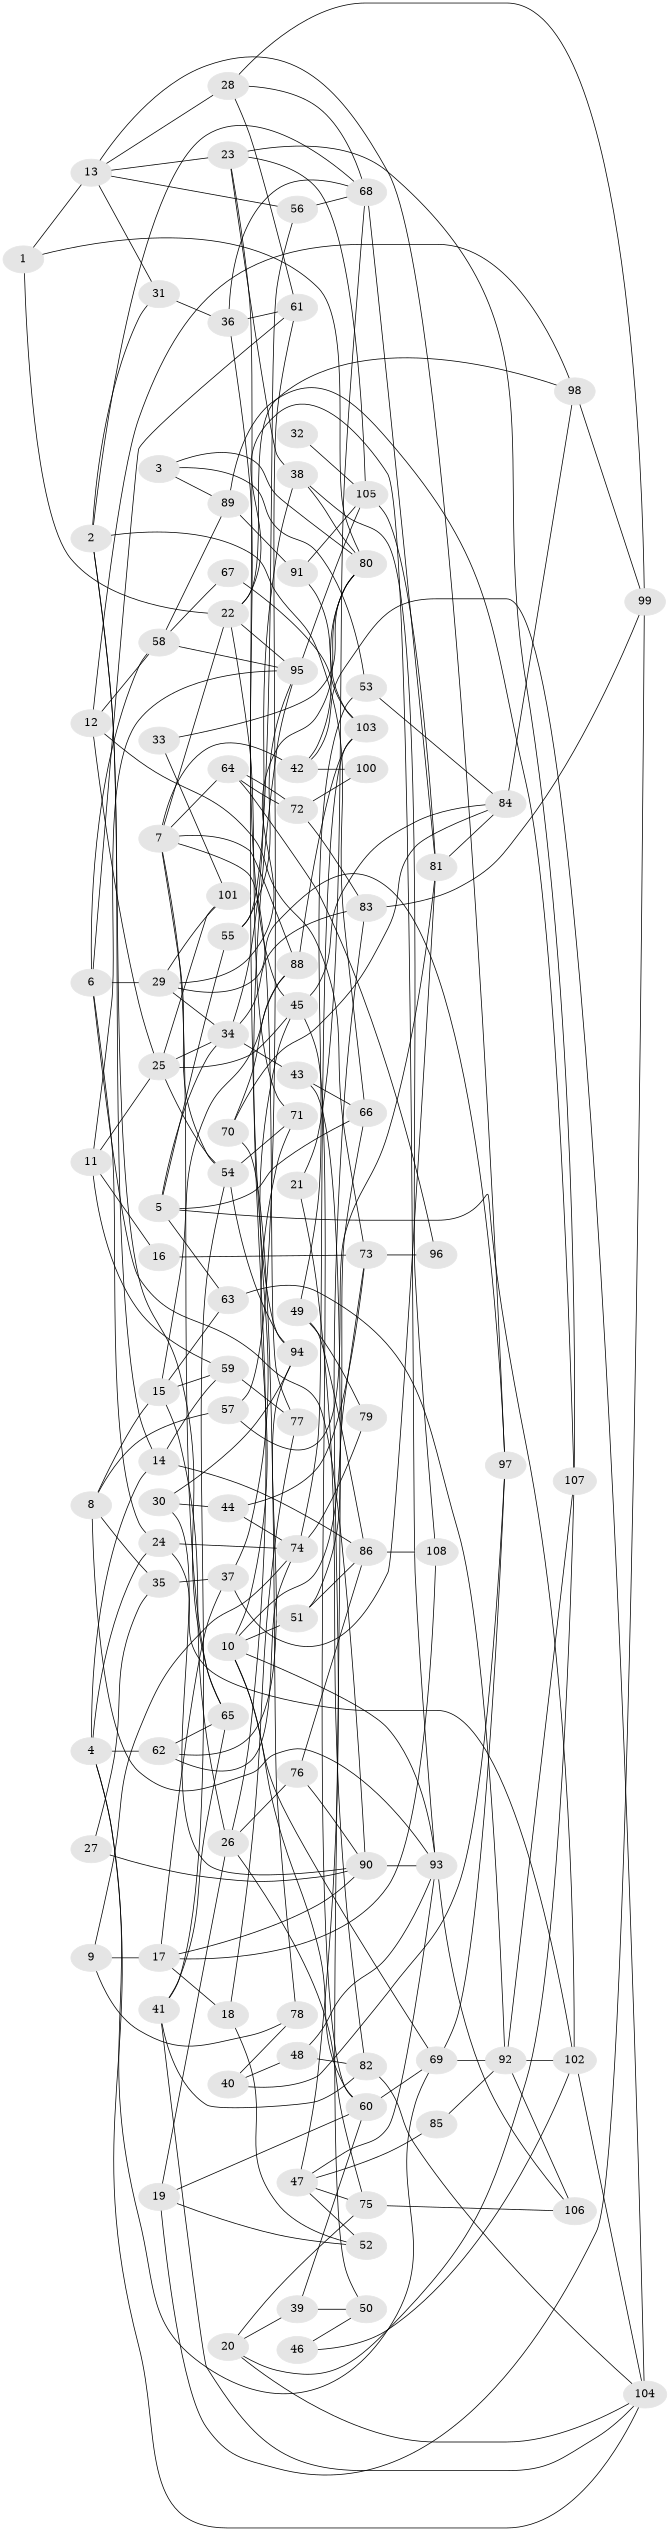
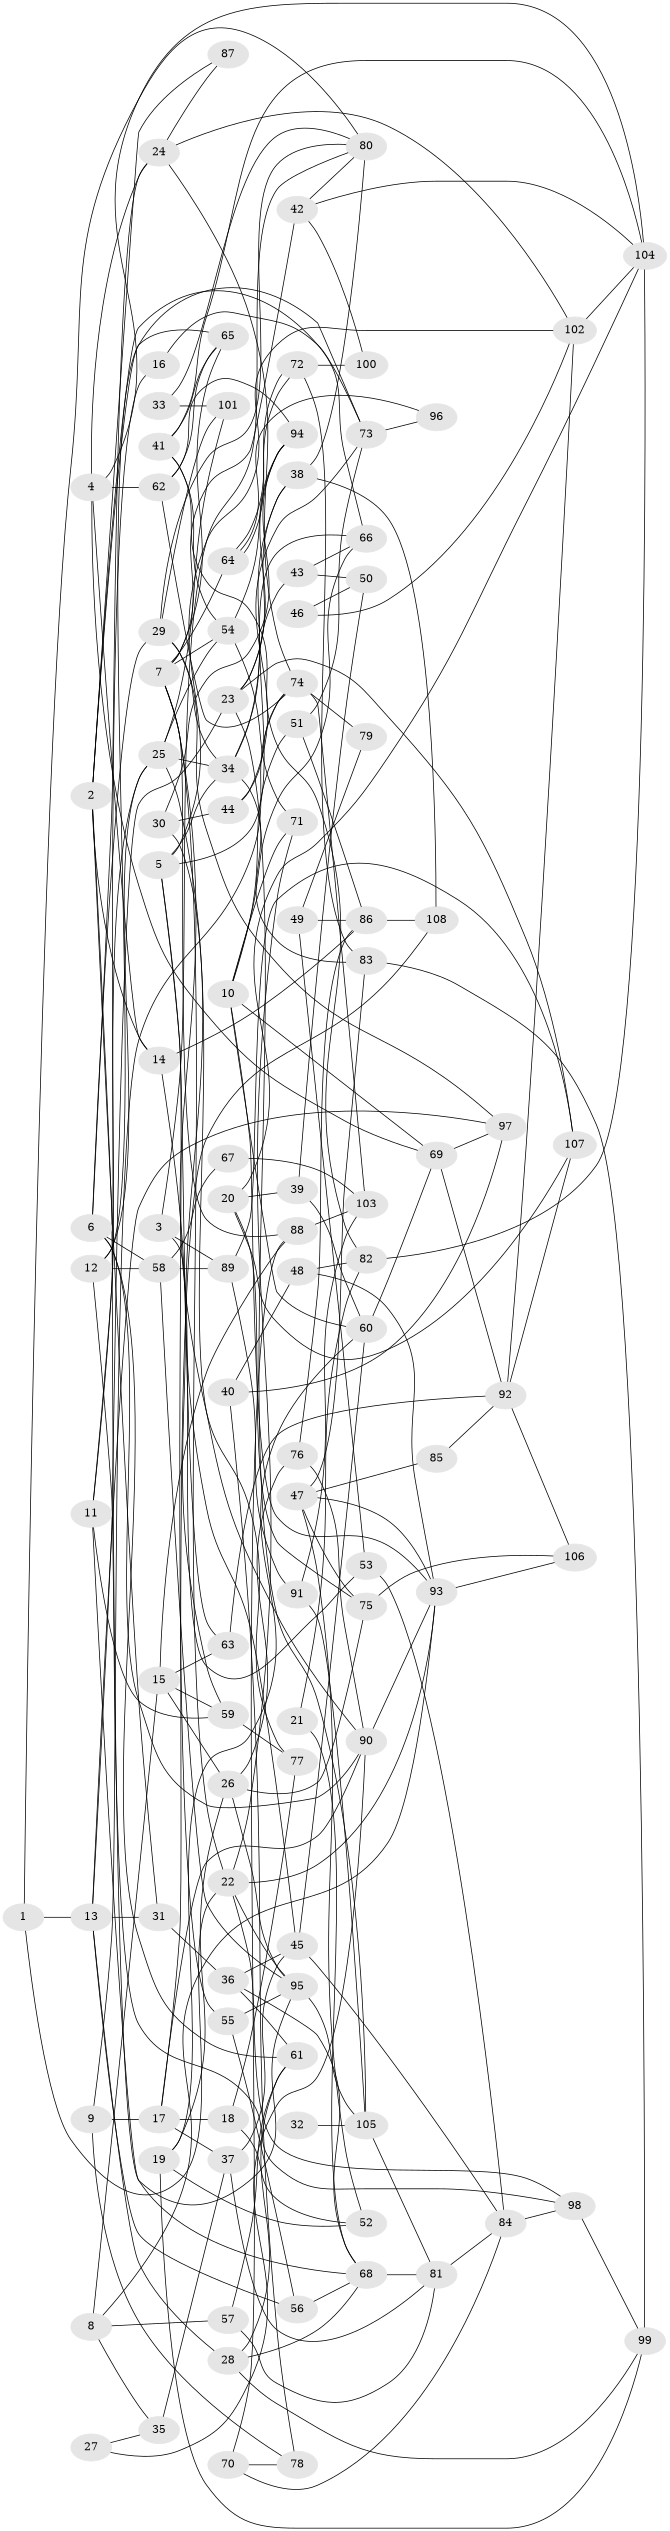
node "87": added
